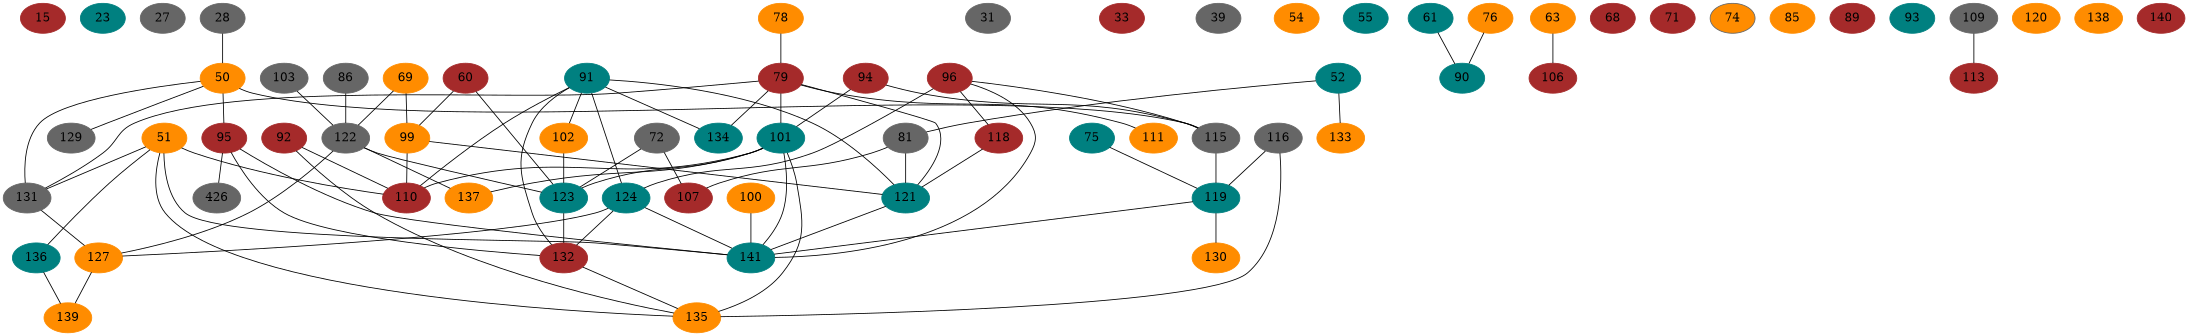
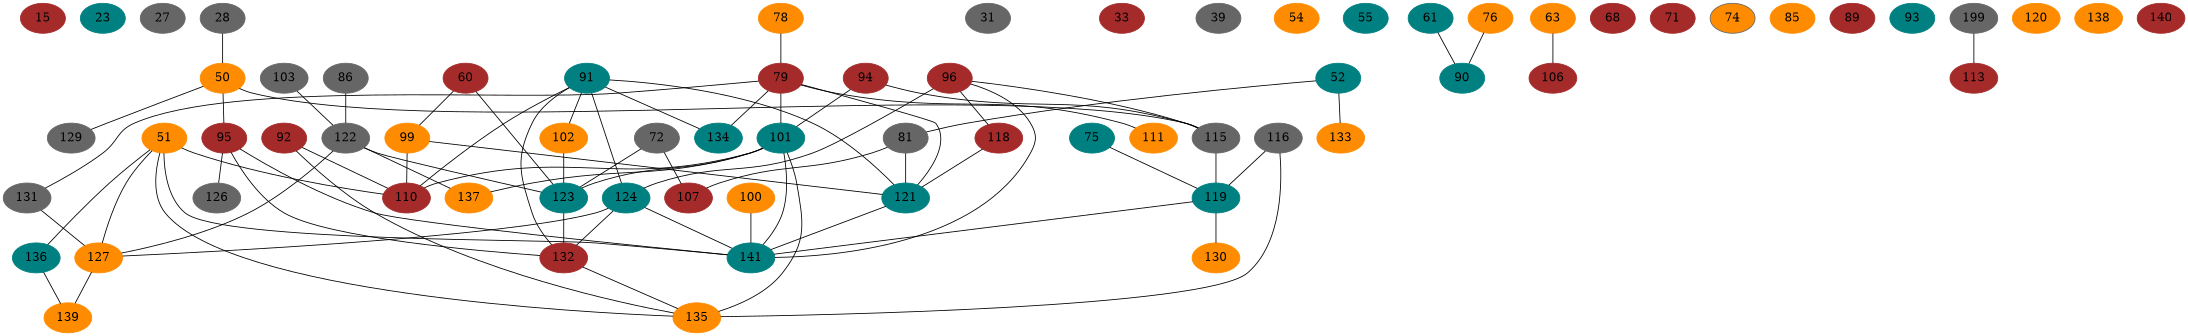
node "109": label "109" -> "199"
node "69": removed
edge "50" -- "131": removed
edge "51" -- "131": now "51" -- "127"
node "426": label "426" -> "126"
